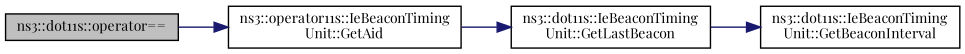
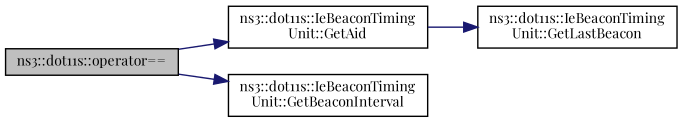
node "ns3::operator11s::IeBeaconTiming Unit::GetAid": label "ns3::operator11s::IeBeaconTiming Unit::GetAid" -> "ns3::dot11s::IeBeaconTiming Unit::GetAid"
edge "ns3::dot11s::IeBeaconTiming Unit::GetLastBeacon" -> "ns3::dot11s::IeBeaconTiming Unit::GetBeaconInterval": now "ns3::dot11s::operator==" -> "ns3::dot11s::IeBeaconTiming Unit::GetBeaconInterval"
